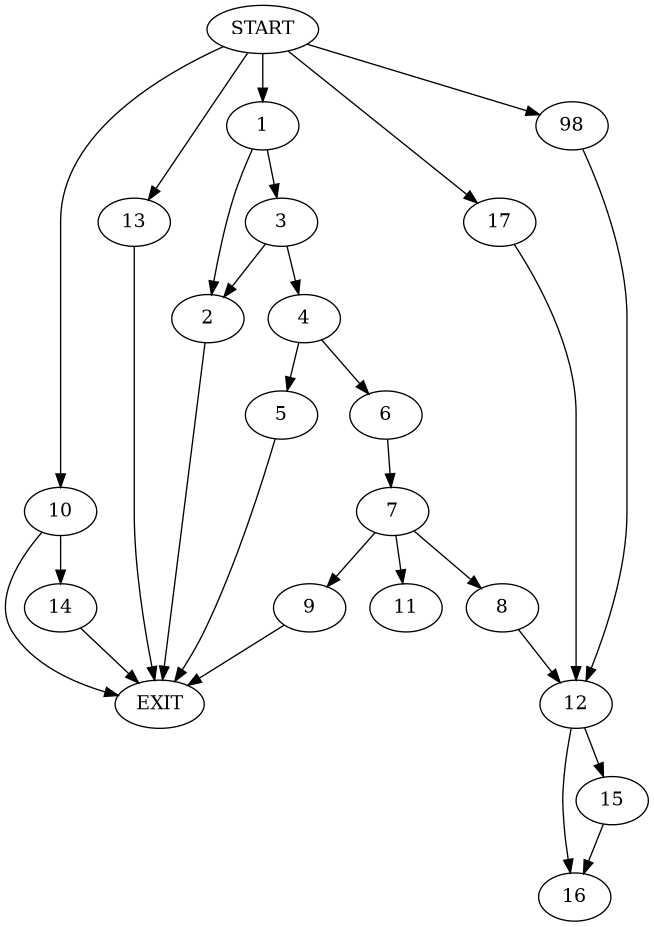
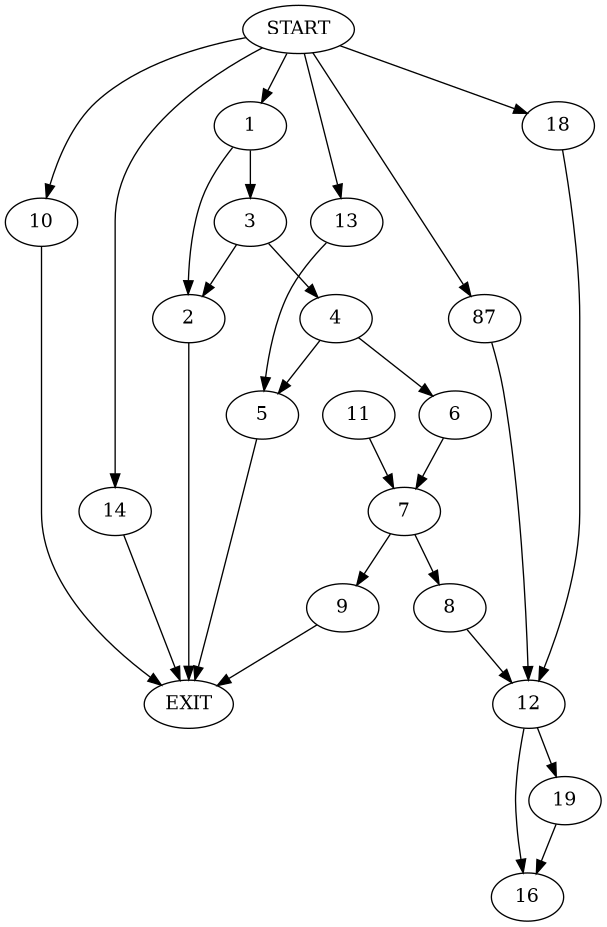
node "98": label "98" -> "18"
node "17": label "17" -> "87"
edge "13" -> "EXIT": now "13" -> "5"
edge "10" -> "14": now "START" -> "14"
edge "7" -> "11": reversed
node "15": label "15" -> "19"
